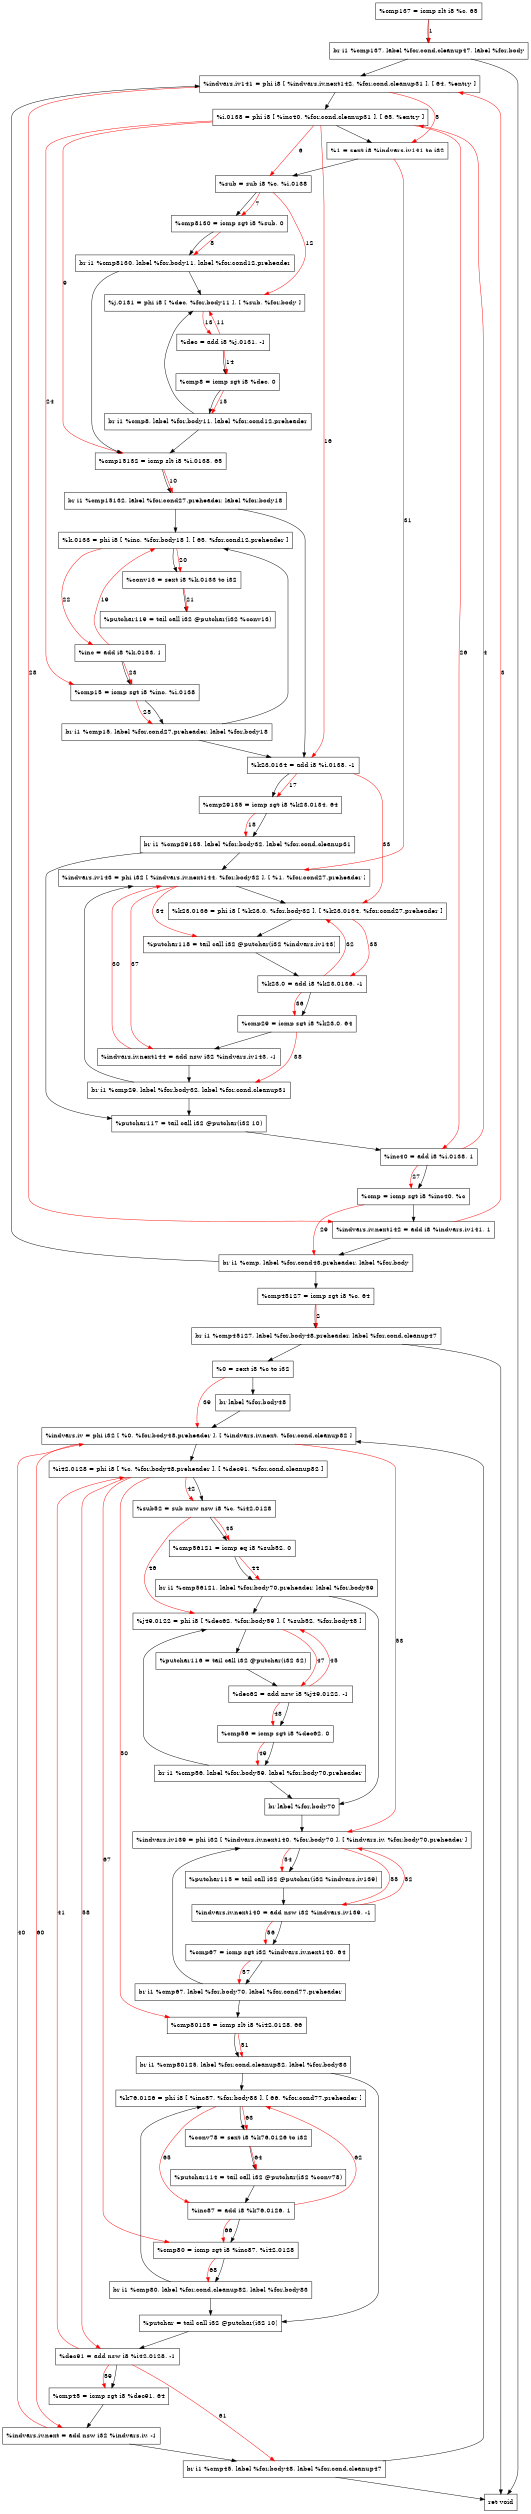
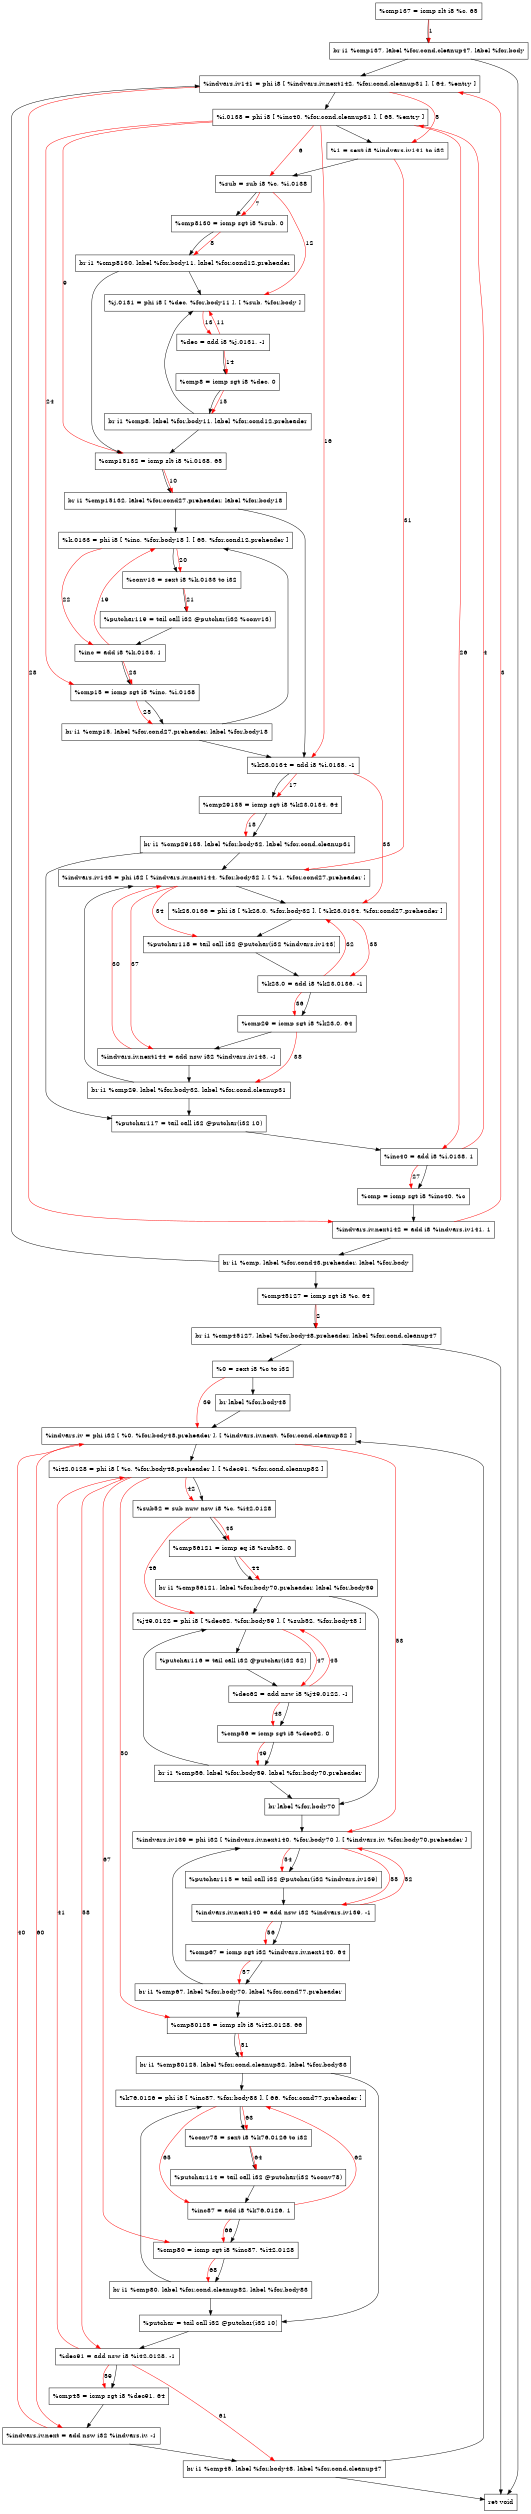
edge "%putchar119 = tail call i32 @putchar(i32 %conv13)" -> "%inc = add i8 %k.0133, 1": added
edge "%cmp = icmp sgt i8 %inc40, %c" -> "br i1 %cmp, label %for.cond43.preheader, label %for.body": removed, label "29"
